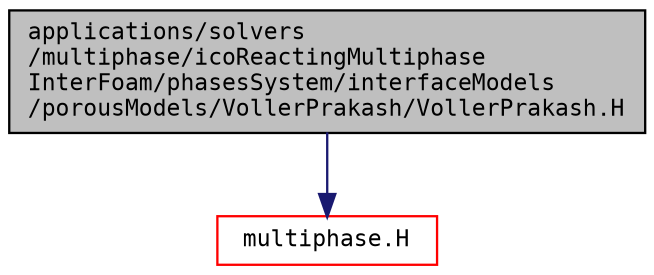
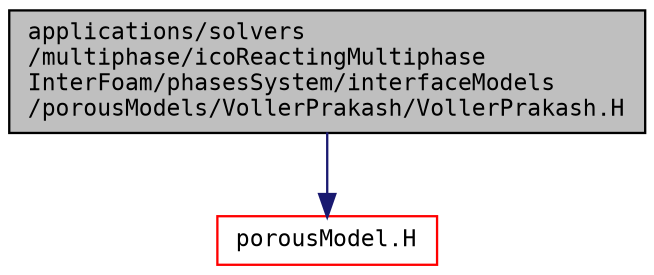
node "multiphase.H": label "multiphase.H" -> "porousModel.H"
